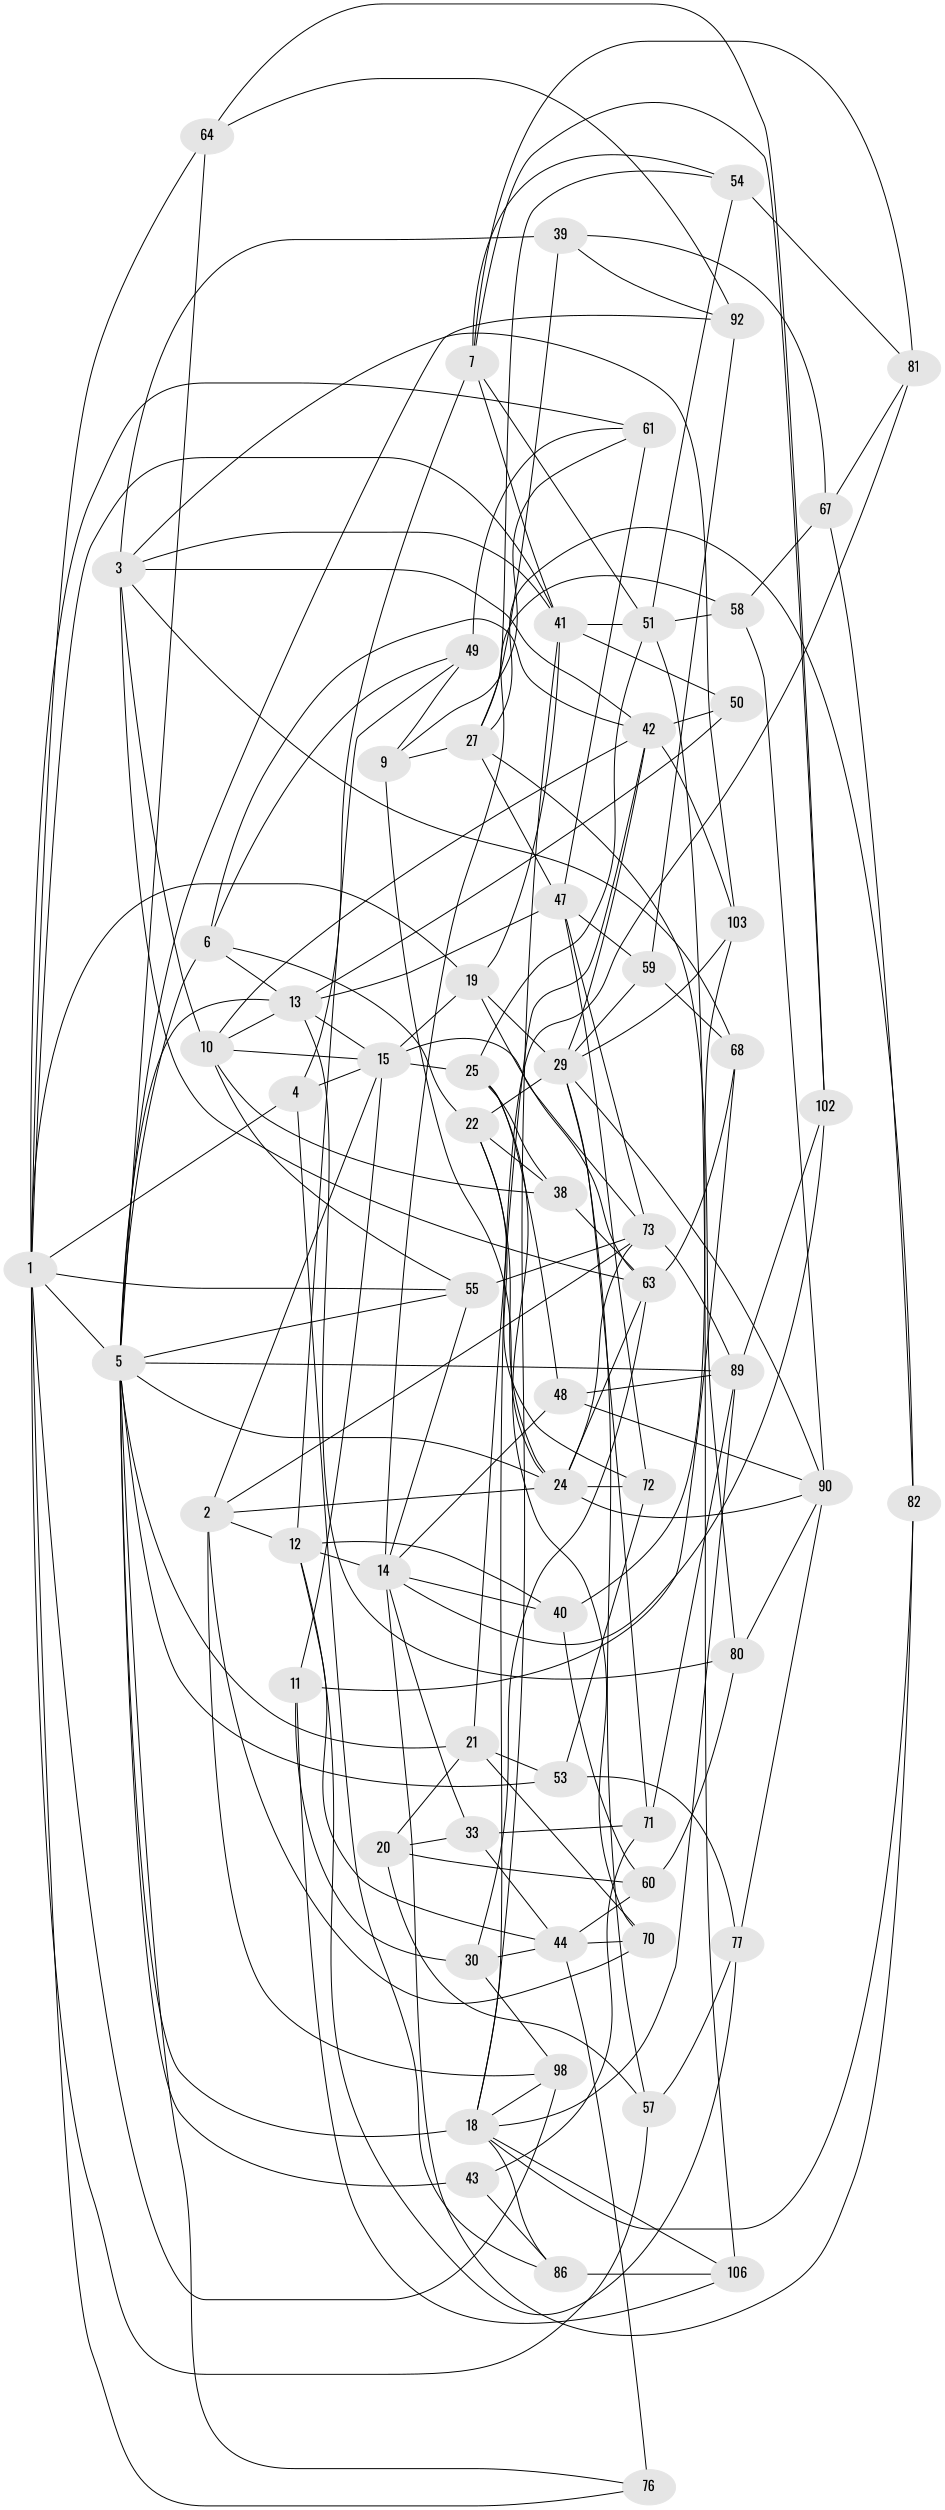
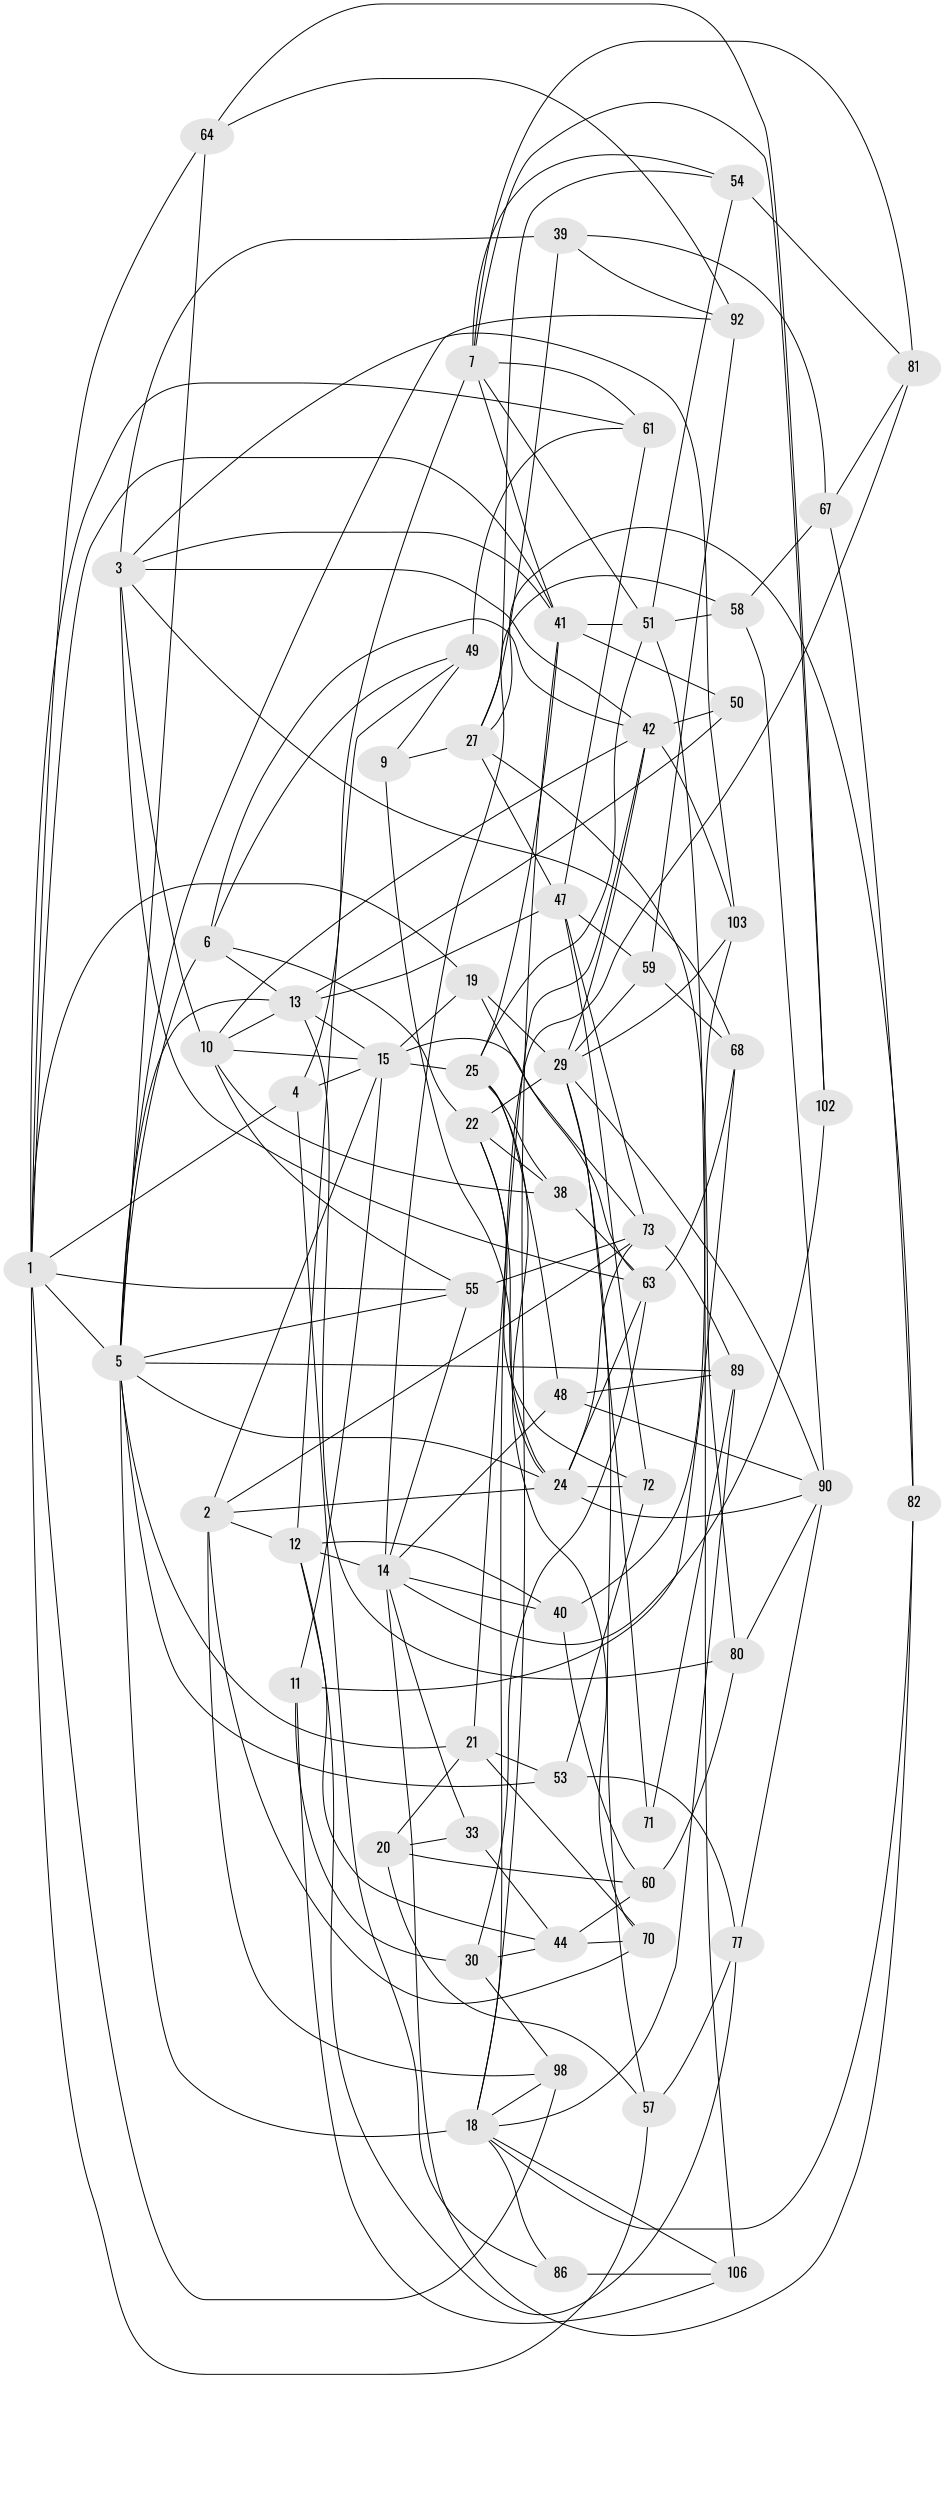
edge "61" -- "9": now "61" -- "7"
edge "41" -- "19": now "41" -- "25"
edge "102" -- "89": removed
edge "71" -- "33": removed
node "43": removed
node "76": removed
